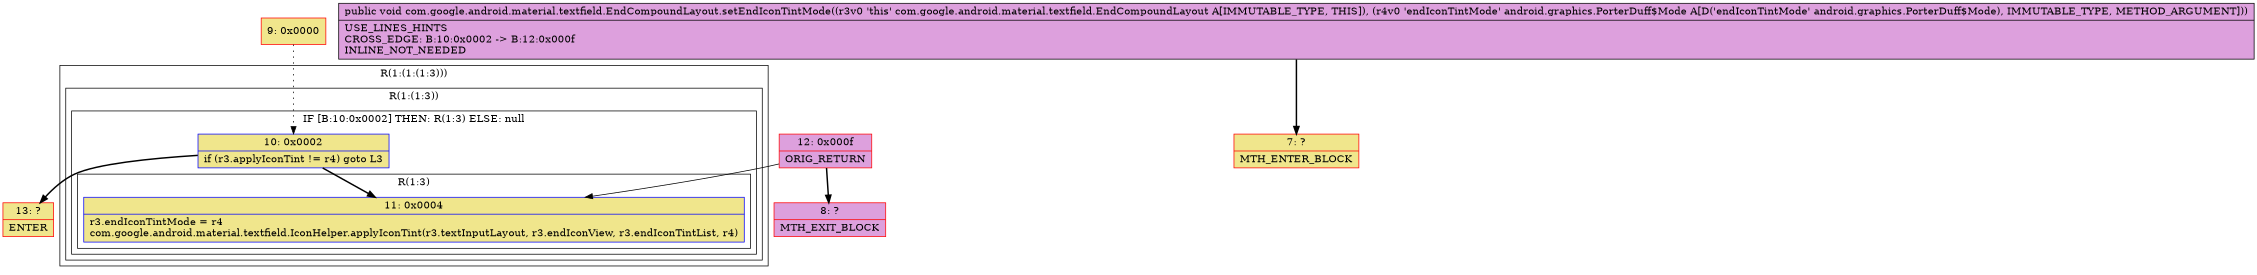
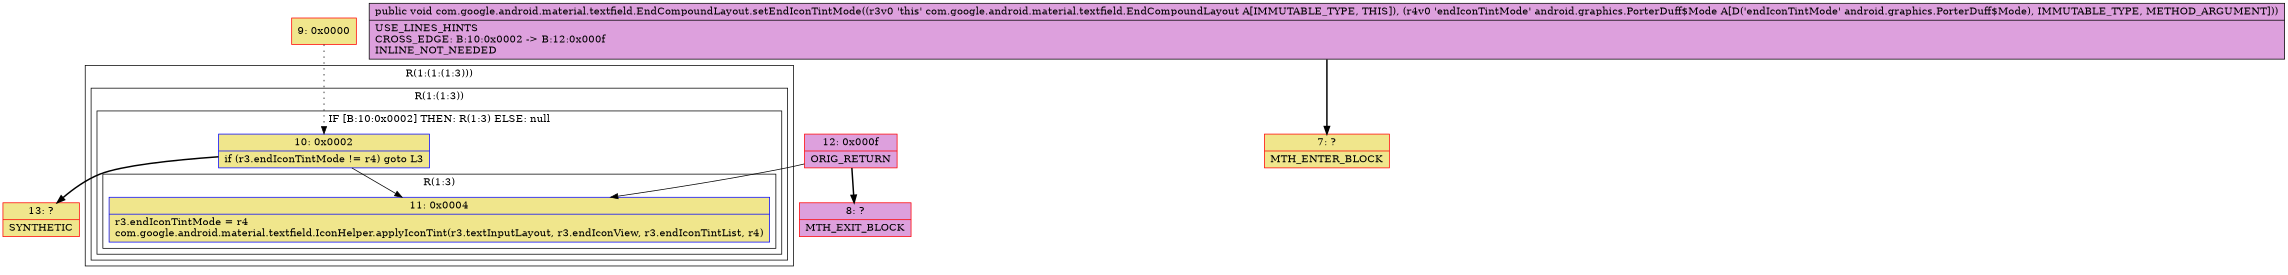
node "10: 0x0002": text "if (r3.applyIconTint != r4) goto L3" -> "if (r3.endIconTintMode != r4) goto L3"
edge "10: 0x0002" -> "11: 0x0004": style bold -> solid
node "13: ?": text "ENTER" -> "SYNTHETIC"
